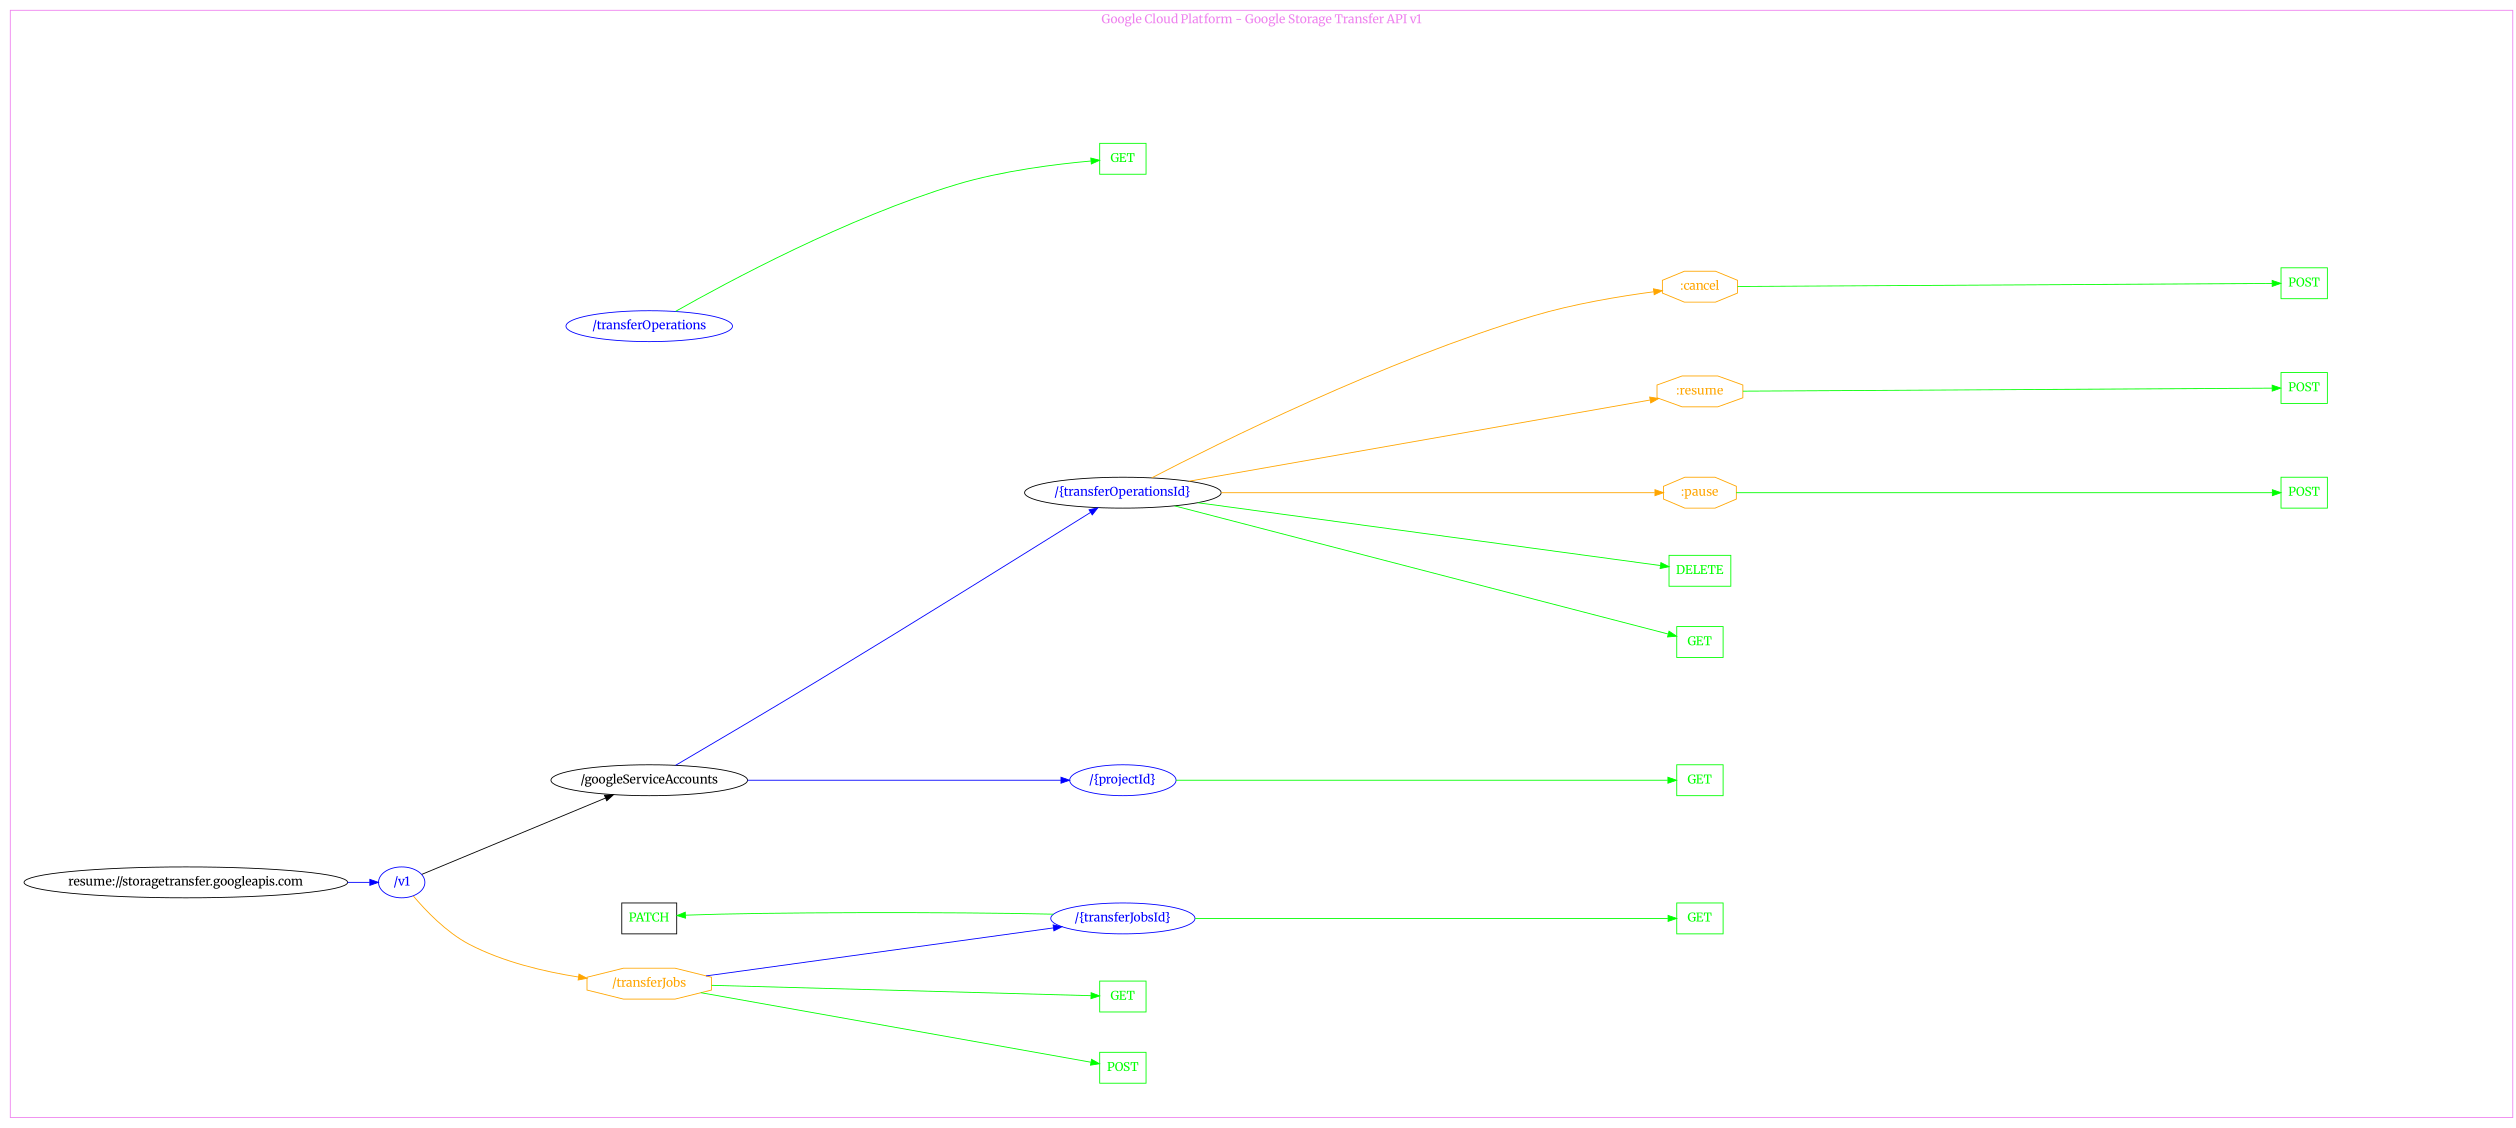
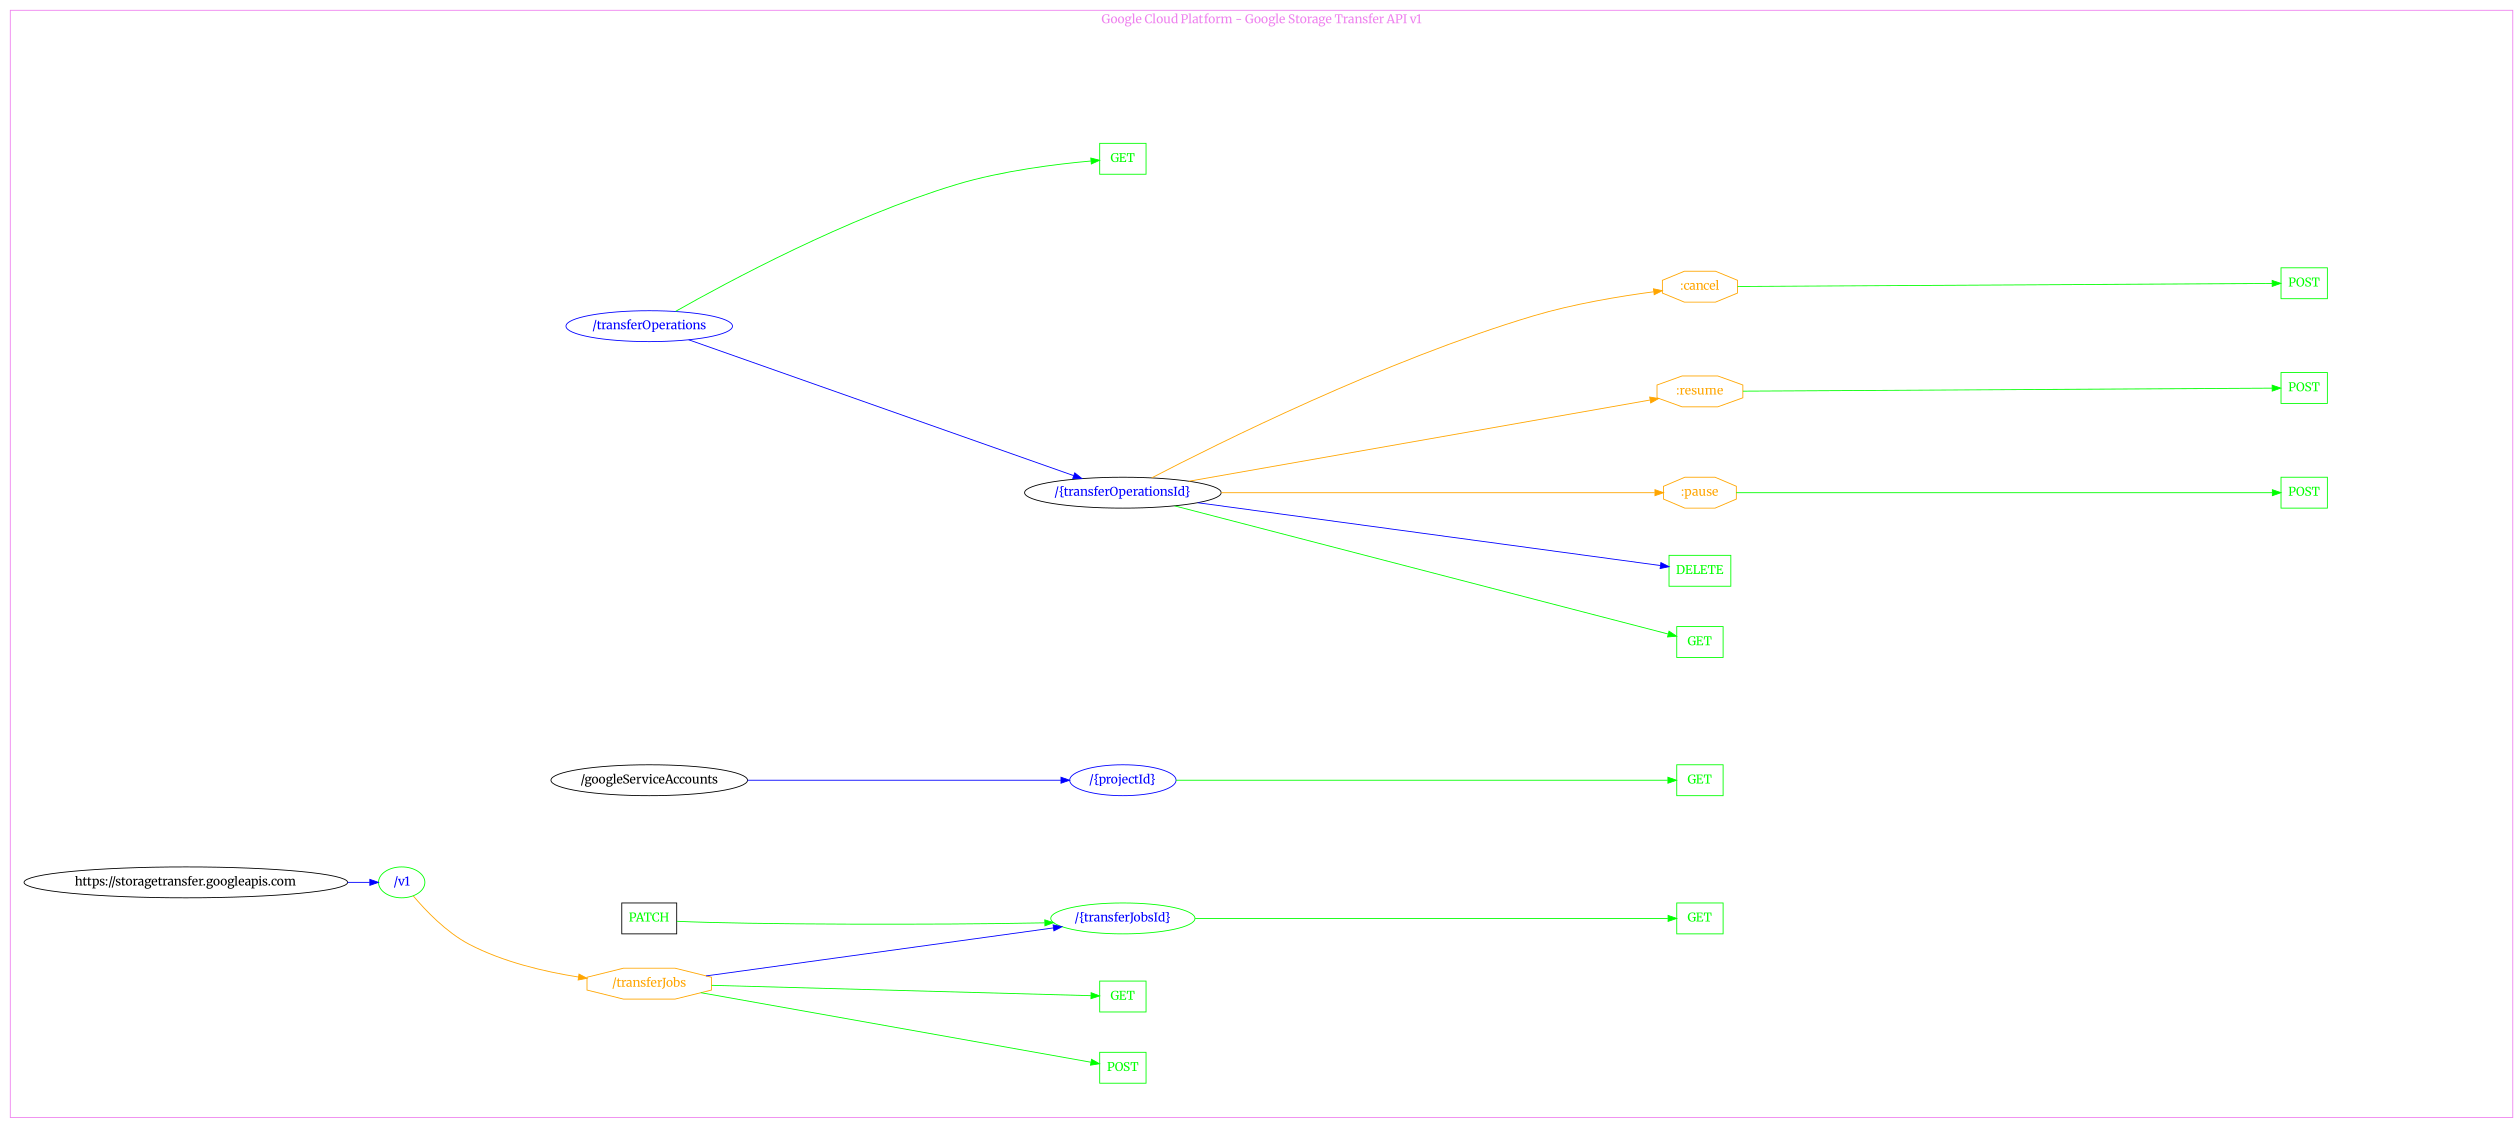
edge "/{transferOperationsId}" -> "DELETE": color green -> blue
edge "/googleServiceAccounts" -> "/{transferOperationsId}": now "/transferOperations" -> "/{transferOperationsId}"
edge "/v1" -> "/googleServiceAccounts": removed
node "resume://storagetransfer.googleapis.com": label "resume://storagetransfer.googleapis.com" -> "https://storagetransfer.googleapis.com"
node "/v1": color blue -> green
edge "/{transferJobsId}" -> "PATCH": reversed
node "/{transferJobsId}": color blue -> green
